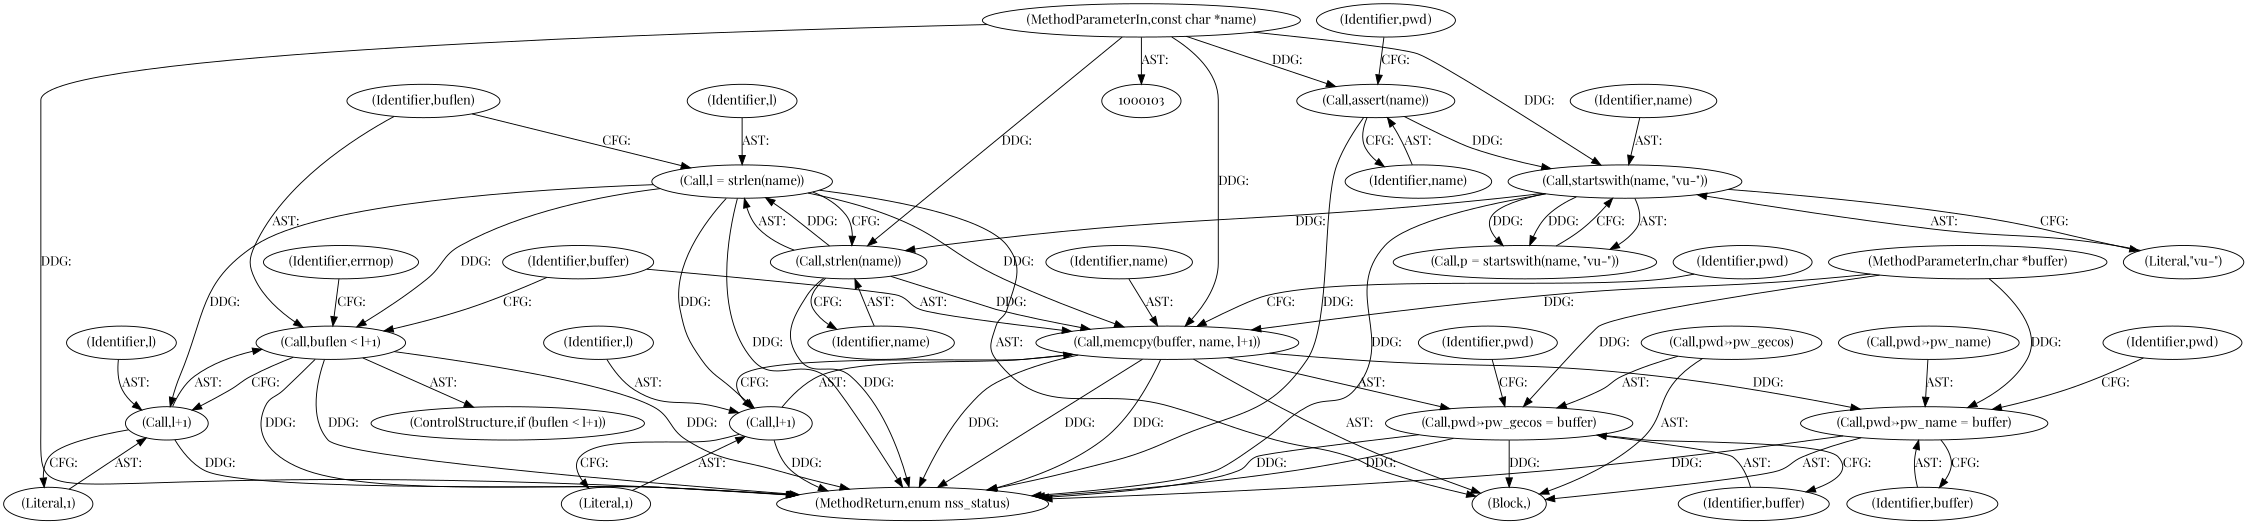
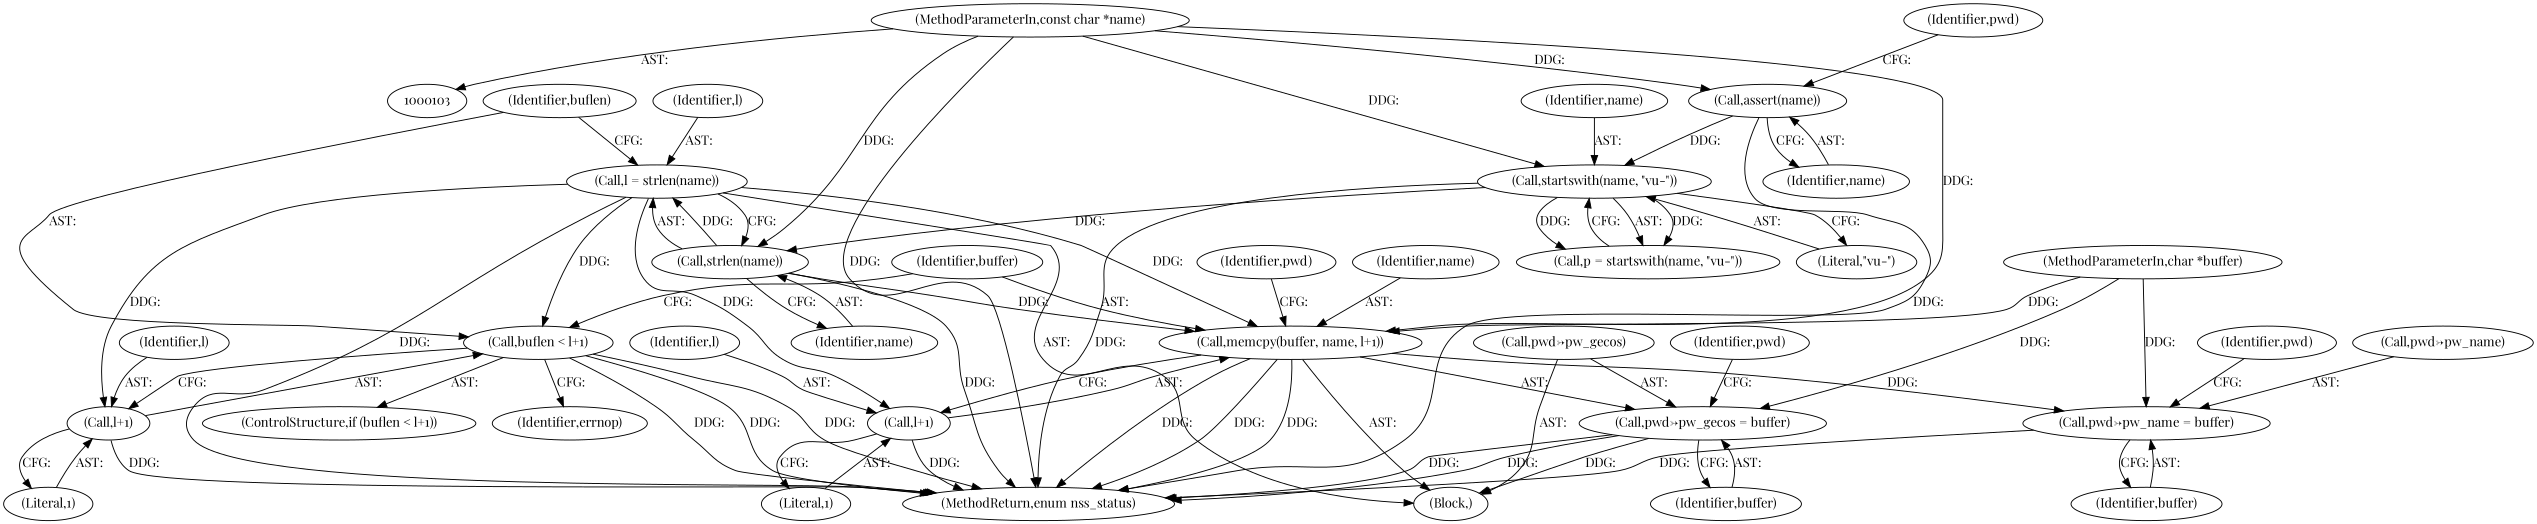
edge "(Identifier,errnop)" -> "(Call,buflen < l+1)": reversed
edge "(Call,pwd->pw_name = buffer)" -> "(Block,)": removed, label "AST:"
